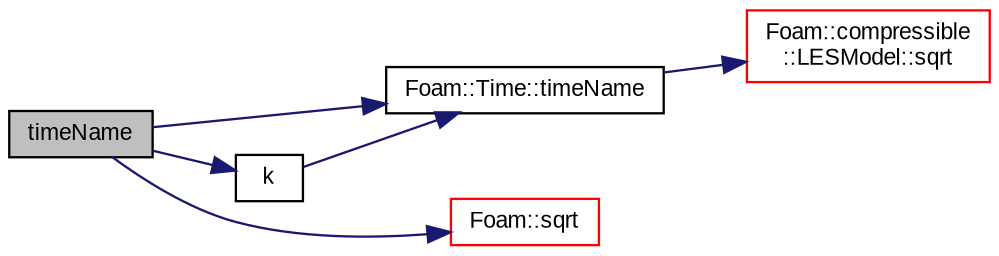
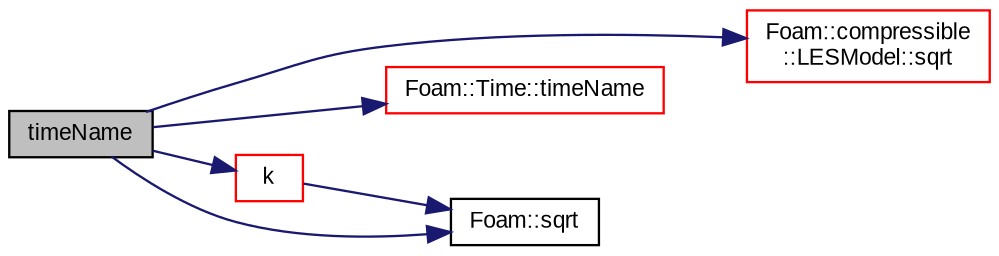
edge "Foam::Time::timeName" -> "Foam::compressible ::LESModel::sqrt": now "timeName" -> "Foam::compressible ::LESModel::sqrt"
node "Foam::Time::timeName": color black -> red
edge "k" -> "Foam::Time::timeName": now "k" -> "Foam::sqrt"
node "k": color black -> red
node "Foam::sqrt": color red -> black
